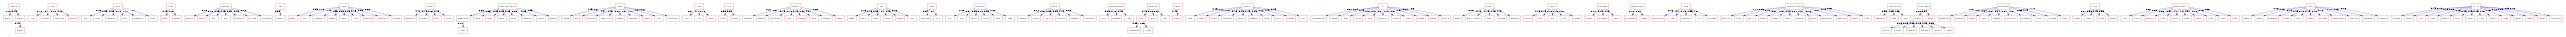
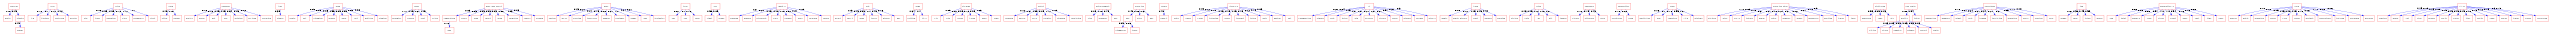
node "morning": removed
